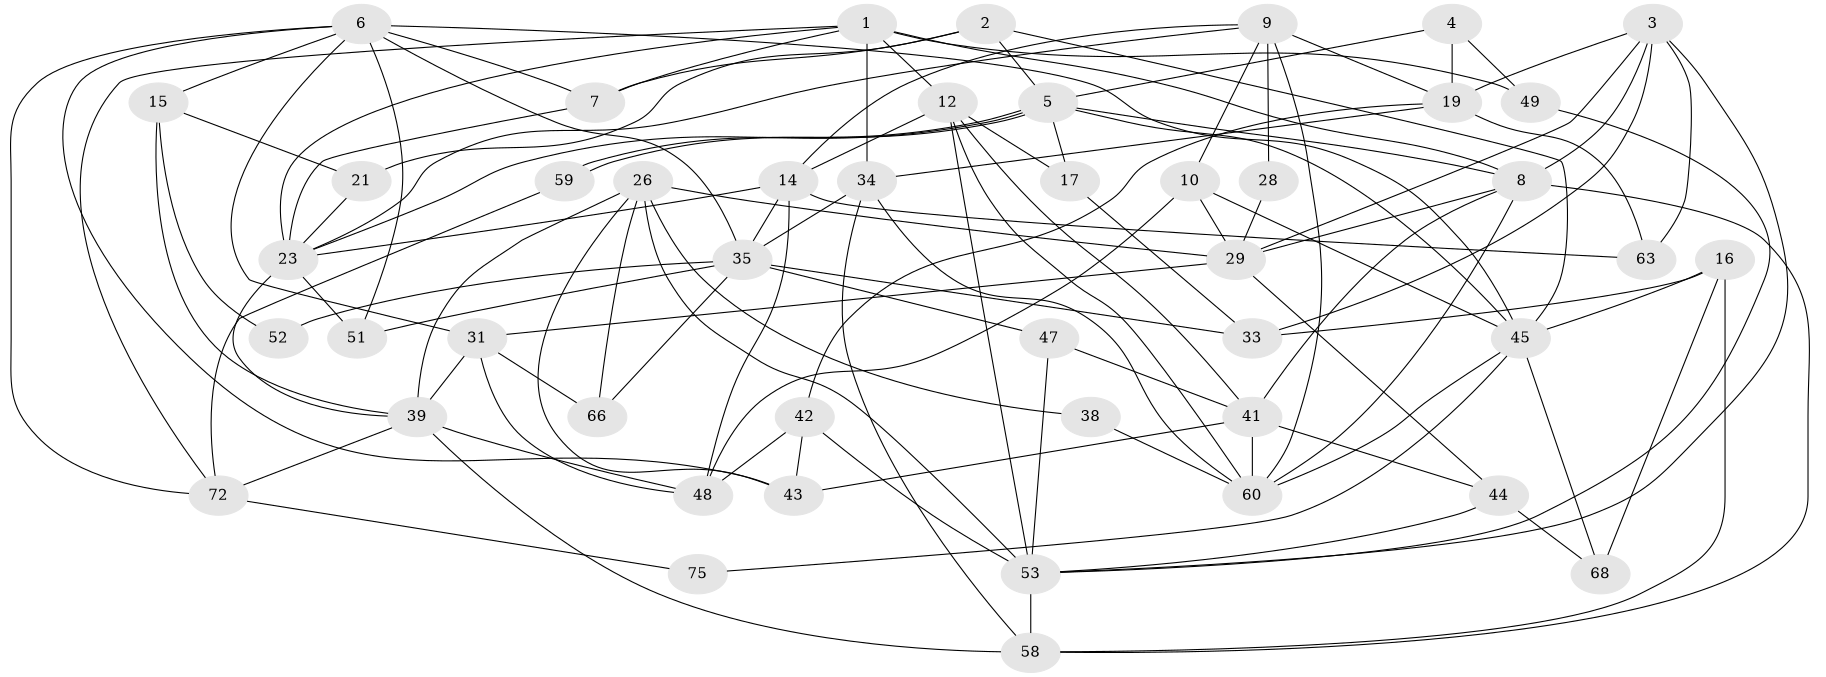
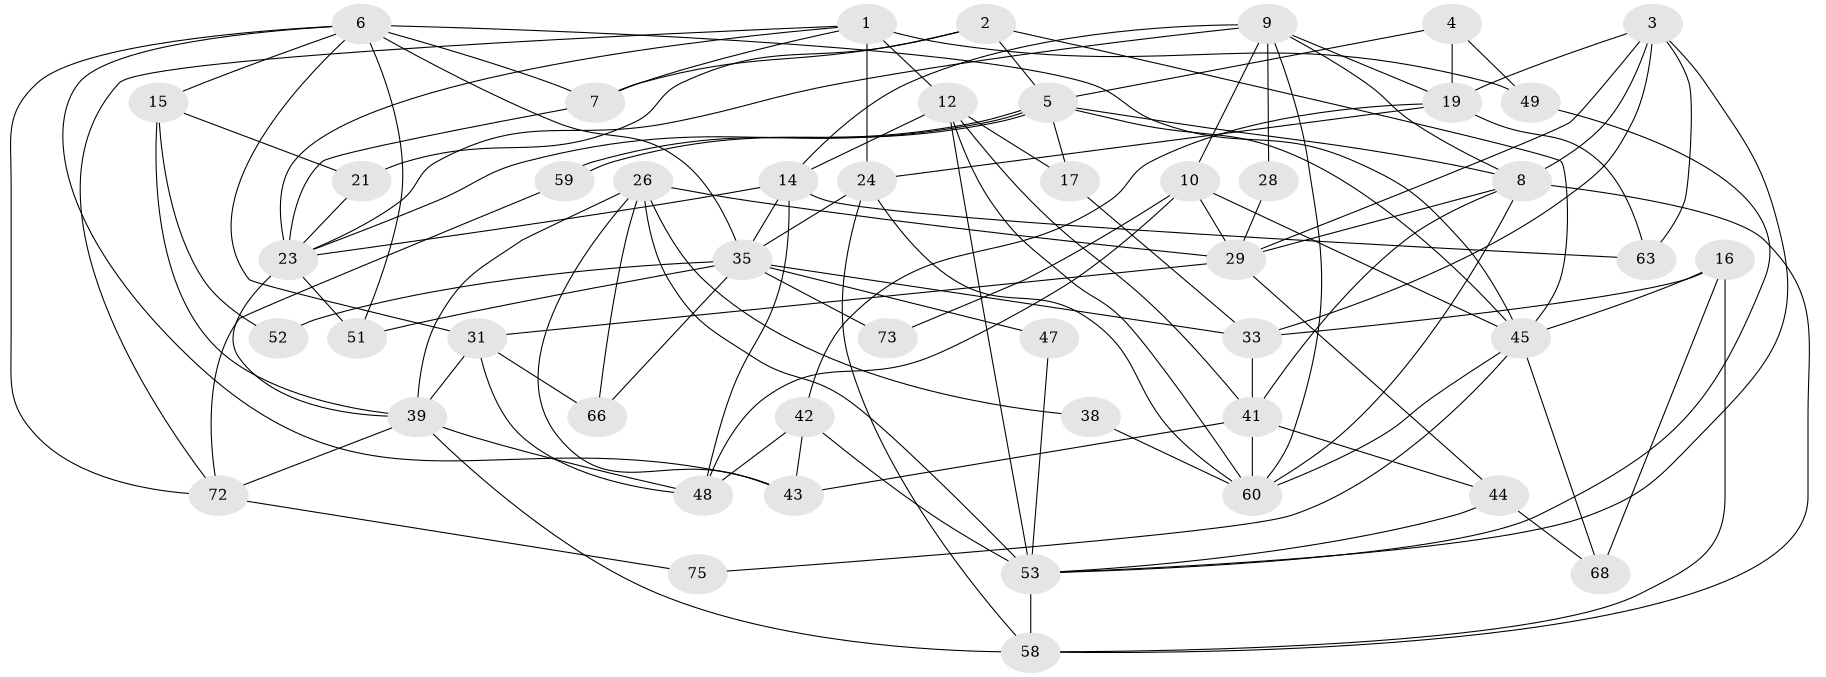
edge "1" -- "8": now "9" -- "8"
node "34": label "34" -> "24"
node "73": added
edge "47" -- "41": now "33" -- "41"
